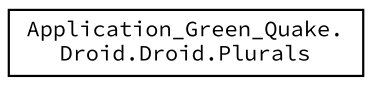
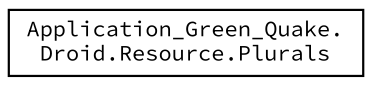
node "Application_Green_Quake. Droid.Droid.Plurals": label "Application_Green_Quake. Droid.Droid.Plurals" -> "Application_Green_Quake. Droid.Resource.Plurals"
